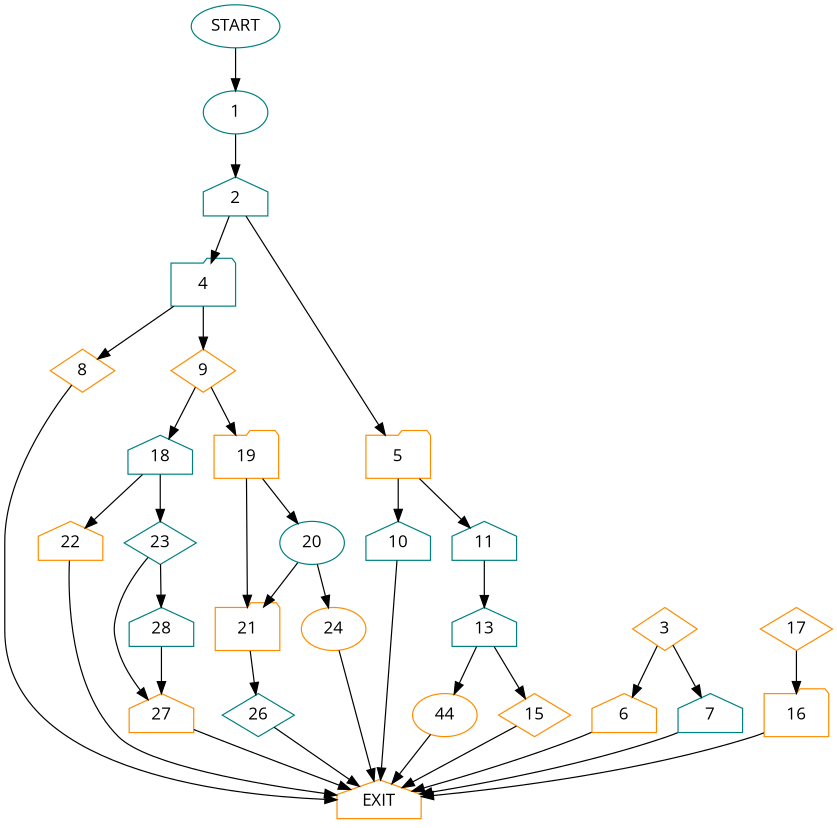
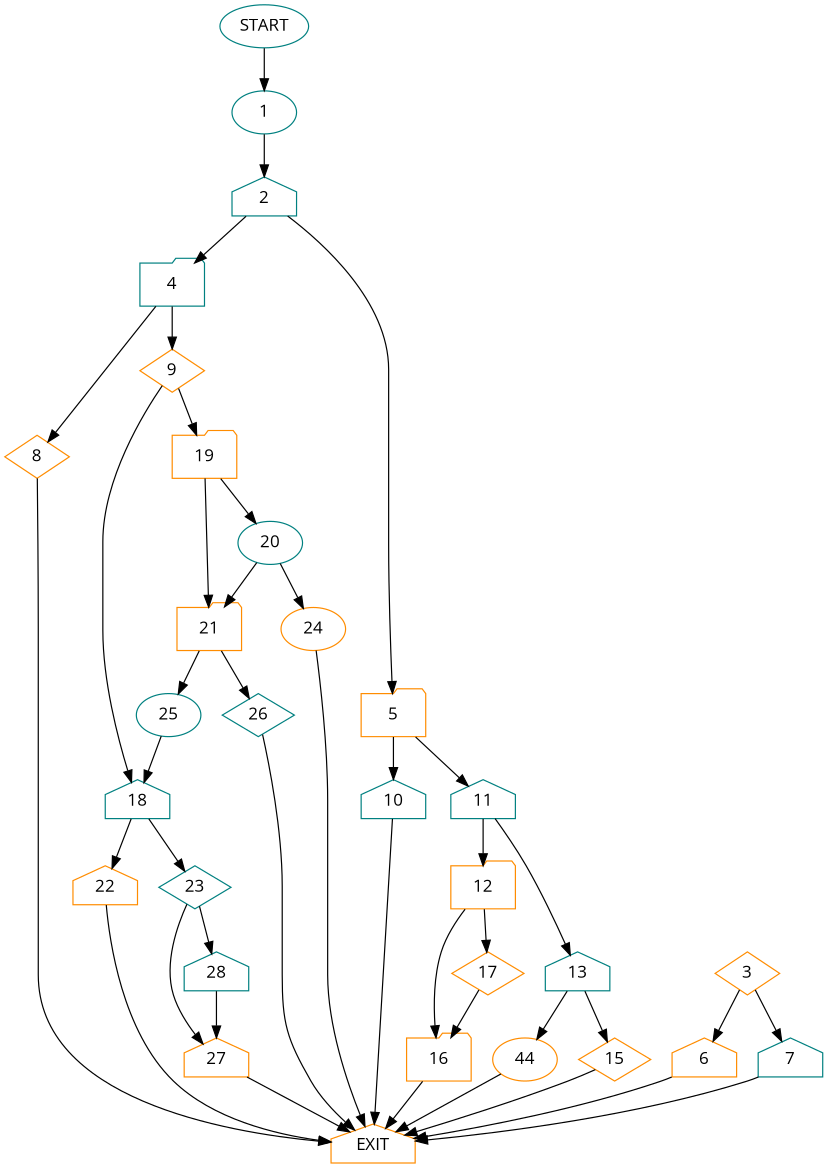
node "25": added
node "12": added
